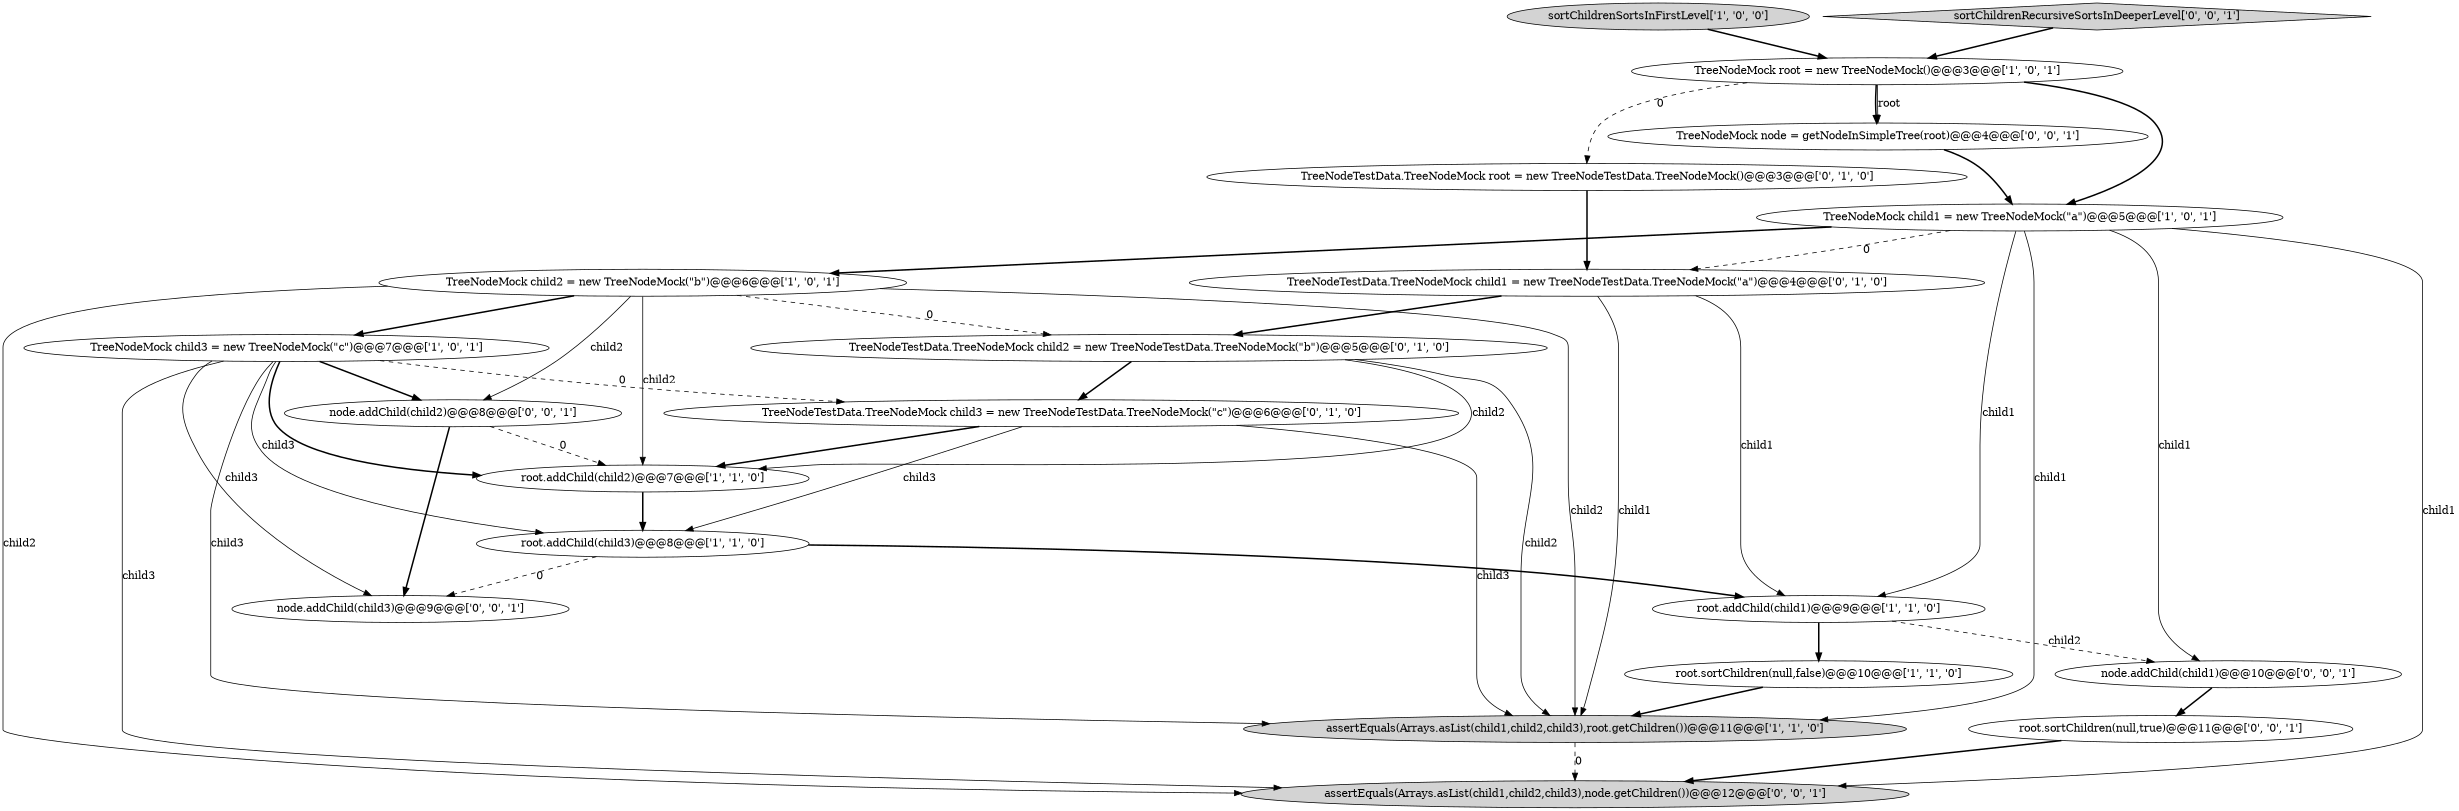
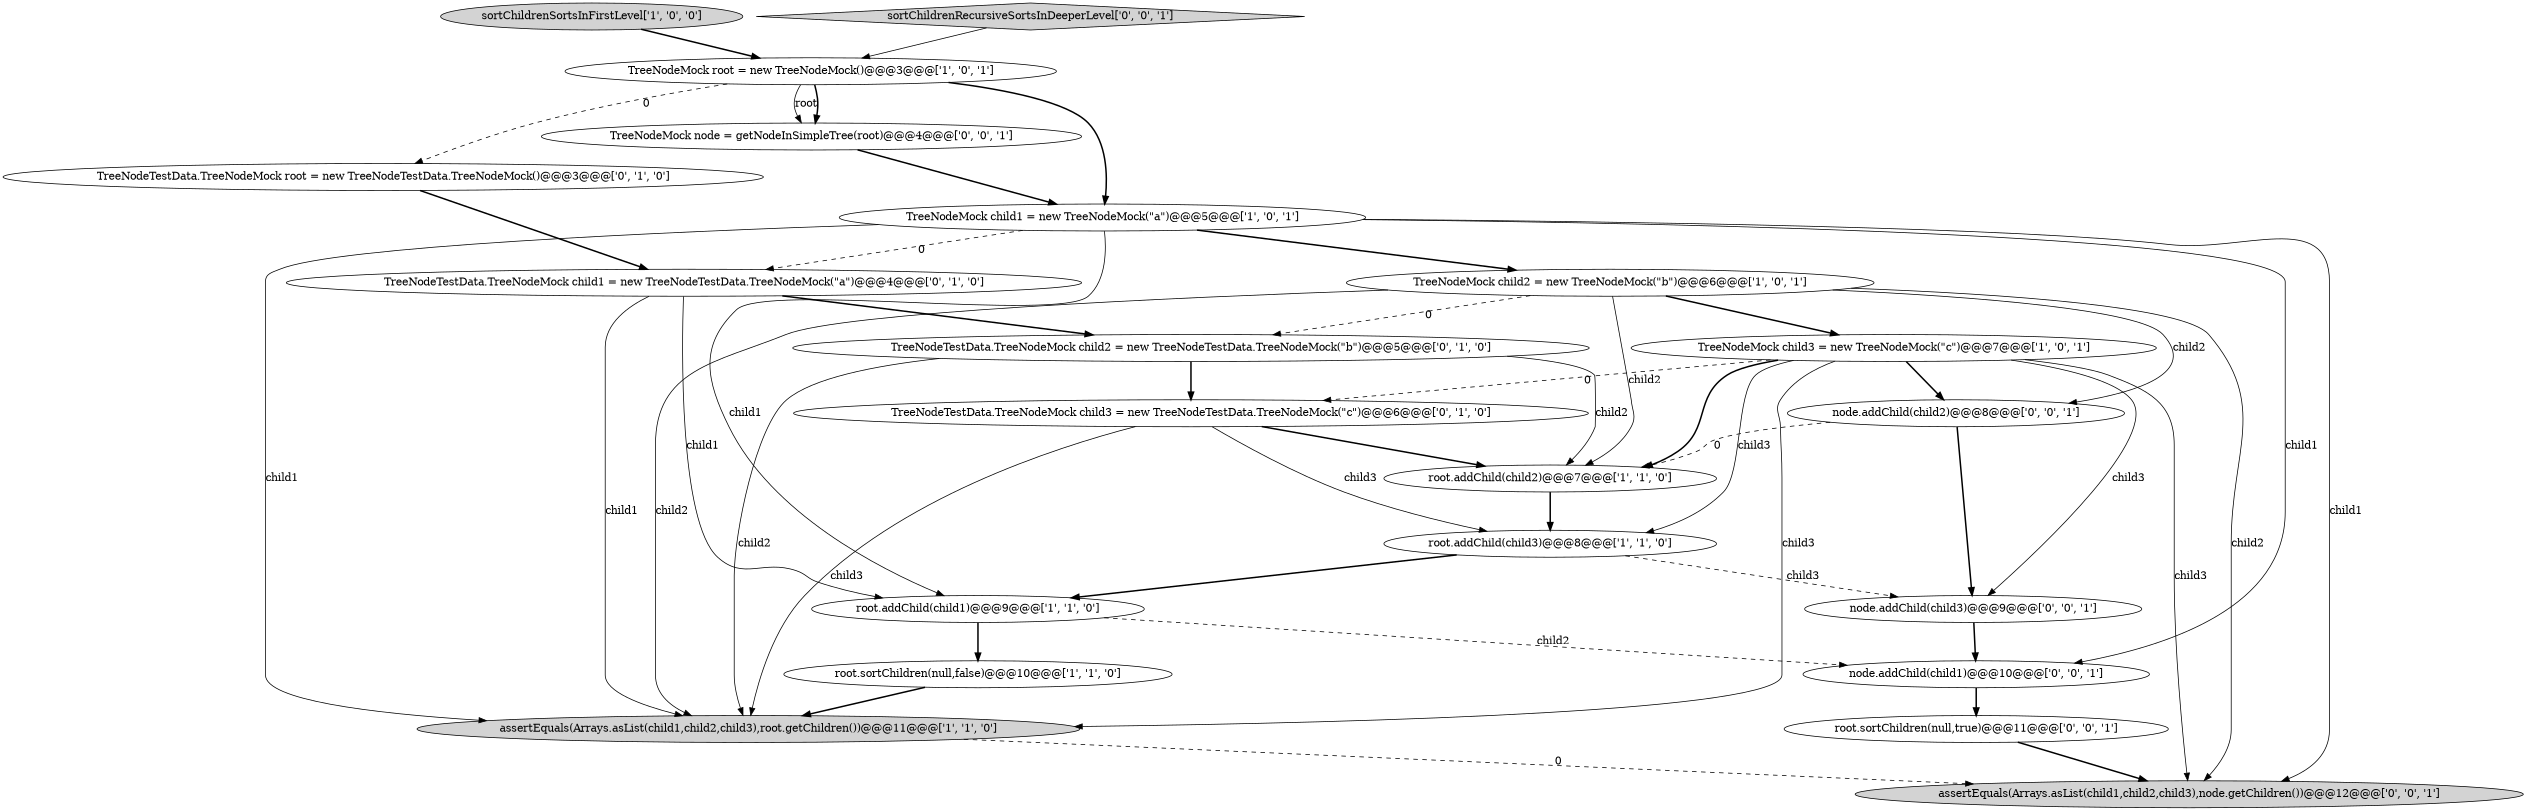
edge "sortChildrenRecursiveSortsInDeeperLevel['0', '0', '1']" -> "TreeNodeMock root = new TreeNodeMock()@@@3@@@['1', '0', '1']": style bold -> solid
edge "root.addChild(child3)@@@8@@@['1', '1', '0']" -> "node.addChild(child3)@@@9@@@['0', '0', '1']": label "0" -> "child3"
edge "node.addChild(child3)@@@9@@@['0', '0', '1']" -> "node.addChild(child1)@@@10@@@['0', '0', '1']": added
